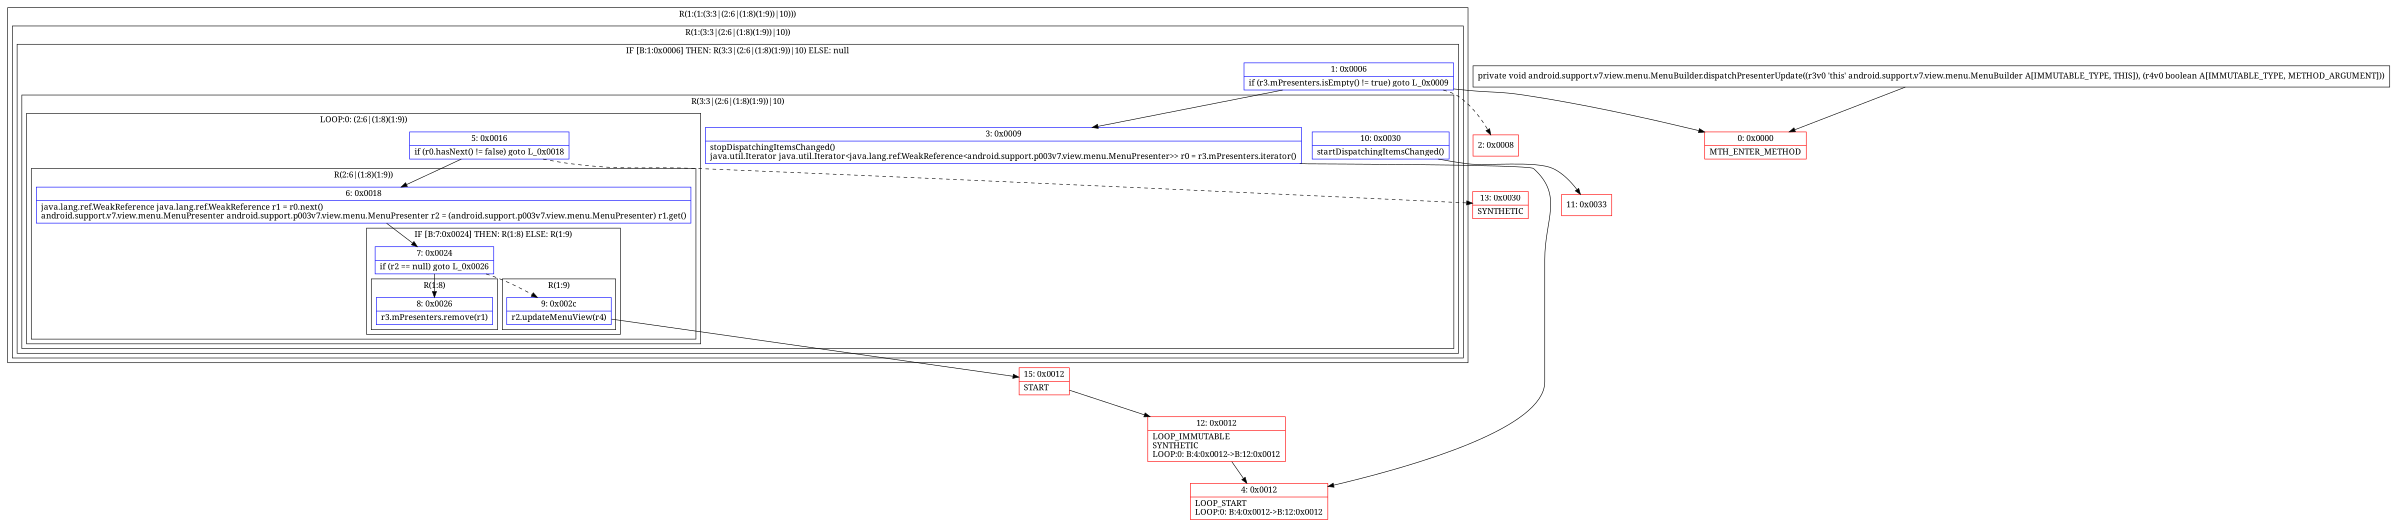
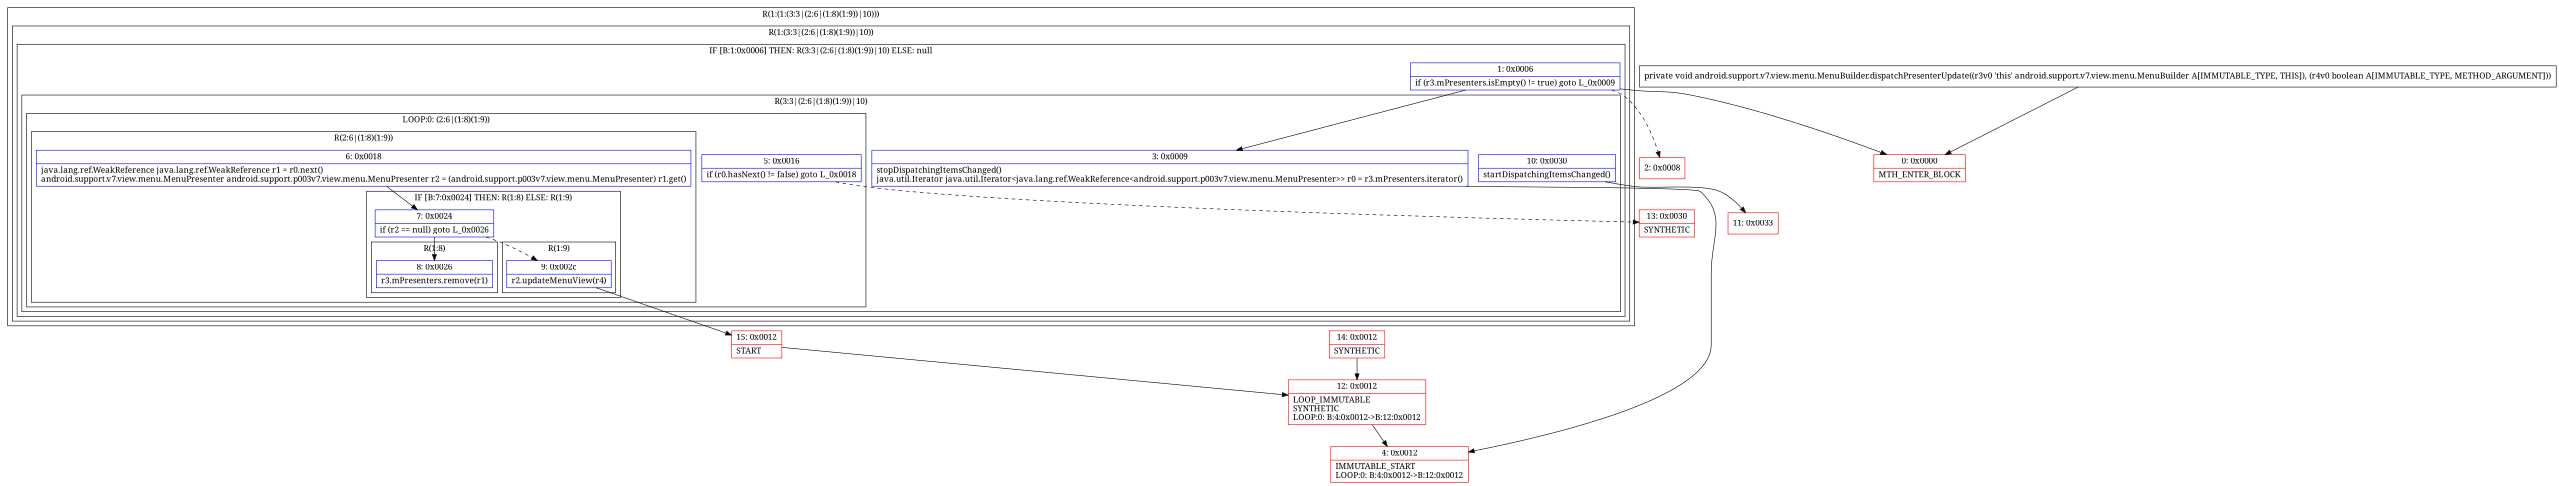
node "0: 0x0000": text "MTH_ENTER_METHOD" -> "MTH_ENTER_BLOCK"
edge "5: 0x0016" -> "6: 0x0018": removed
node "14: 0x0012": added
node "4: 0x0012": text "LOOP_START" -> "IMMUTABLE_START"
